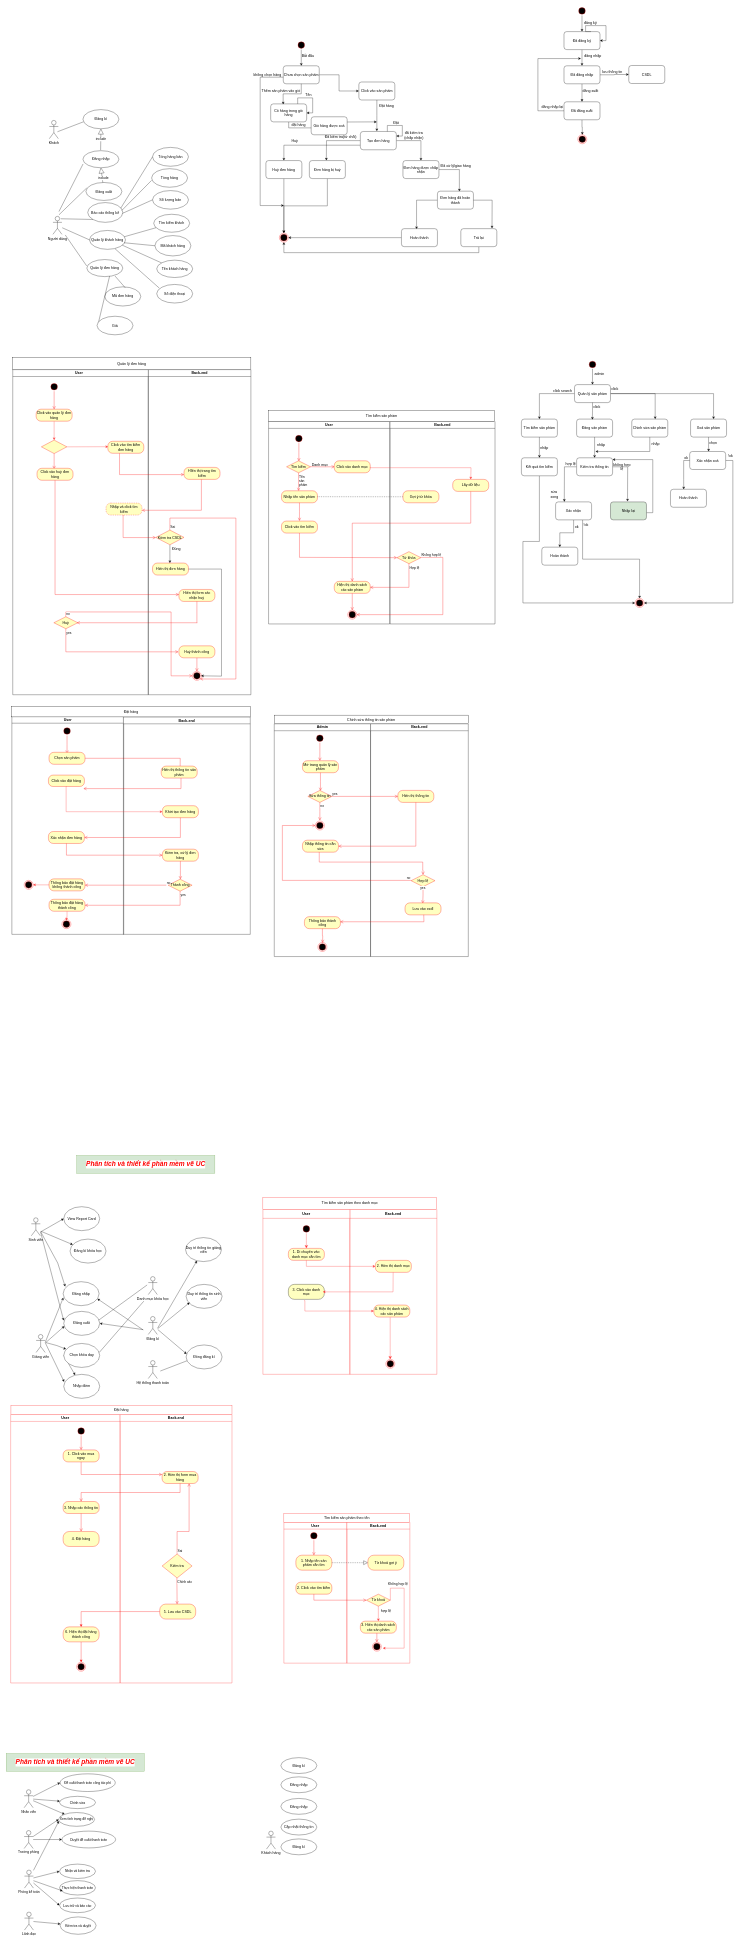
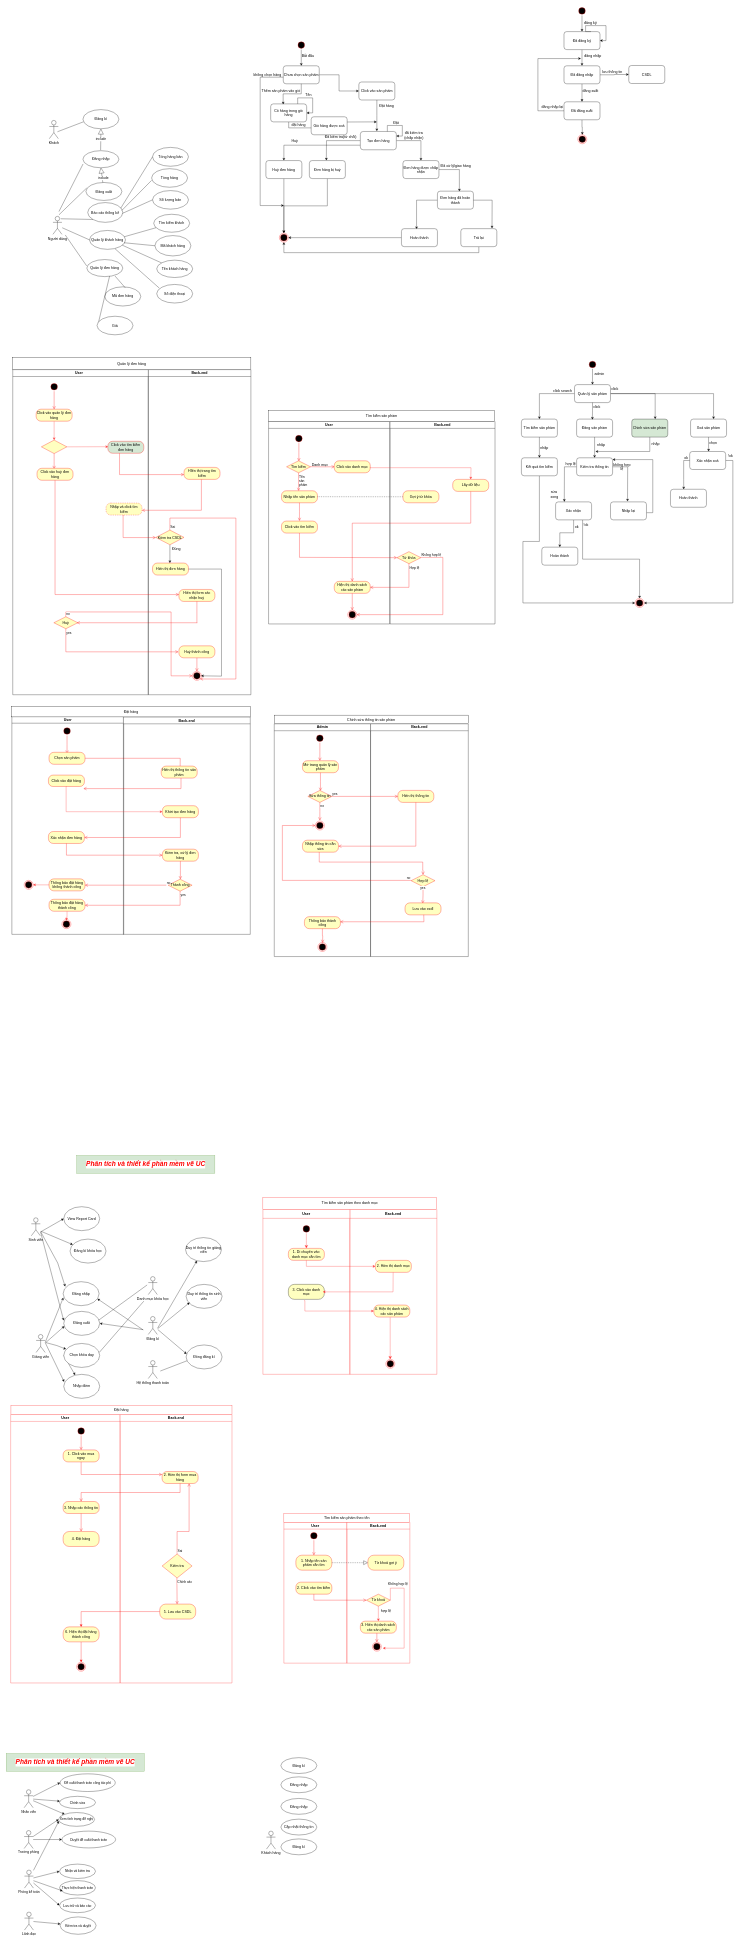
node "Chỉnh sửa sản phẩm": fillcolor #ffffff -> #d5e8d4
node "Click vào tìm kiếm đơn hàng": fillcolor #ffffc0 -> #d5e8d4
node "Nhập lại": fillcolor #d5e8d4 -> #ffffff
